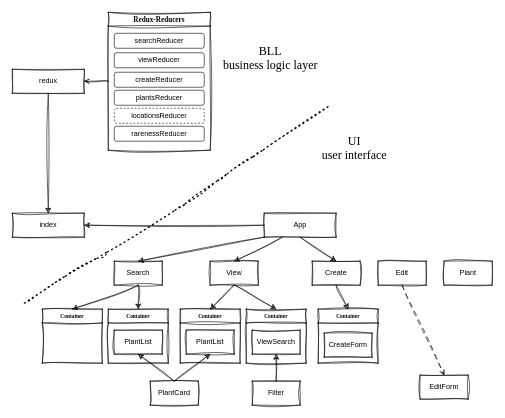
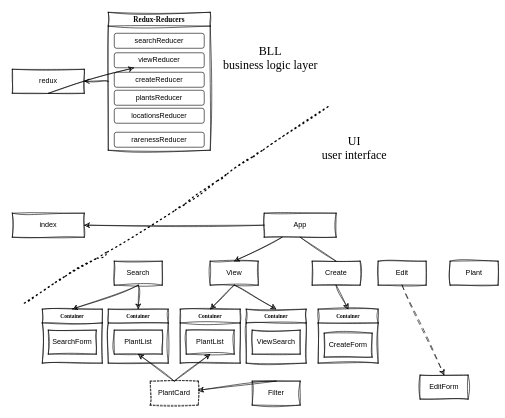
node "locationsReducer": style dashed -> solid
node "rarenessReducer": moved (159, 134) -> (159, 140)
edge "redux" -> "index": now "redux" -> "viewReducer"
edge "App" -> "Search": removed
edge "App" -> "Create": arrowhead classic -> none
node "Plant": moved (468, 273) -> (474, 273)
node "SearchForm": added
edge "Filter" -> "ViewSearch": now "Filter" -> "PlantCard"
edge "Edit" -> "EditForm": arrowhead open -> classic
node "PlantCard": style solid -> dashed
